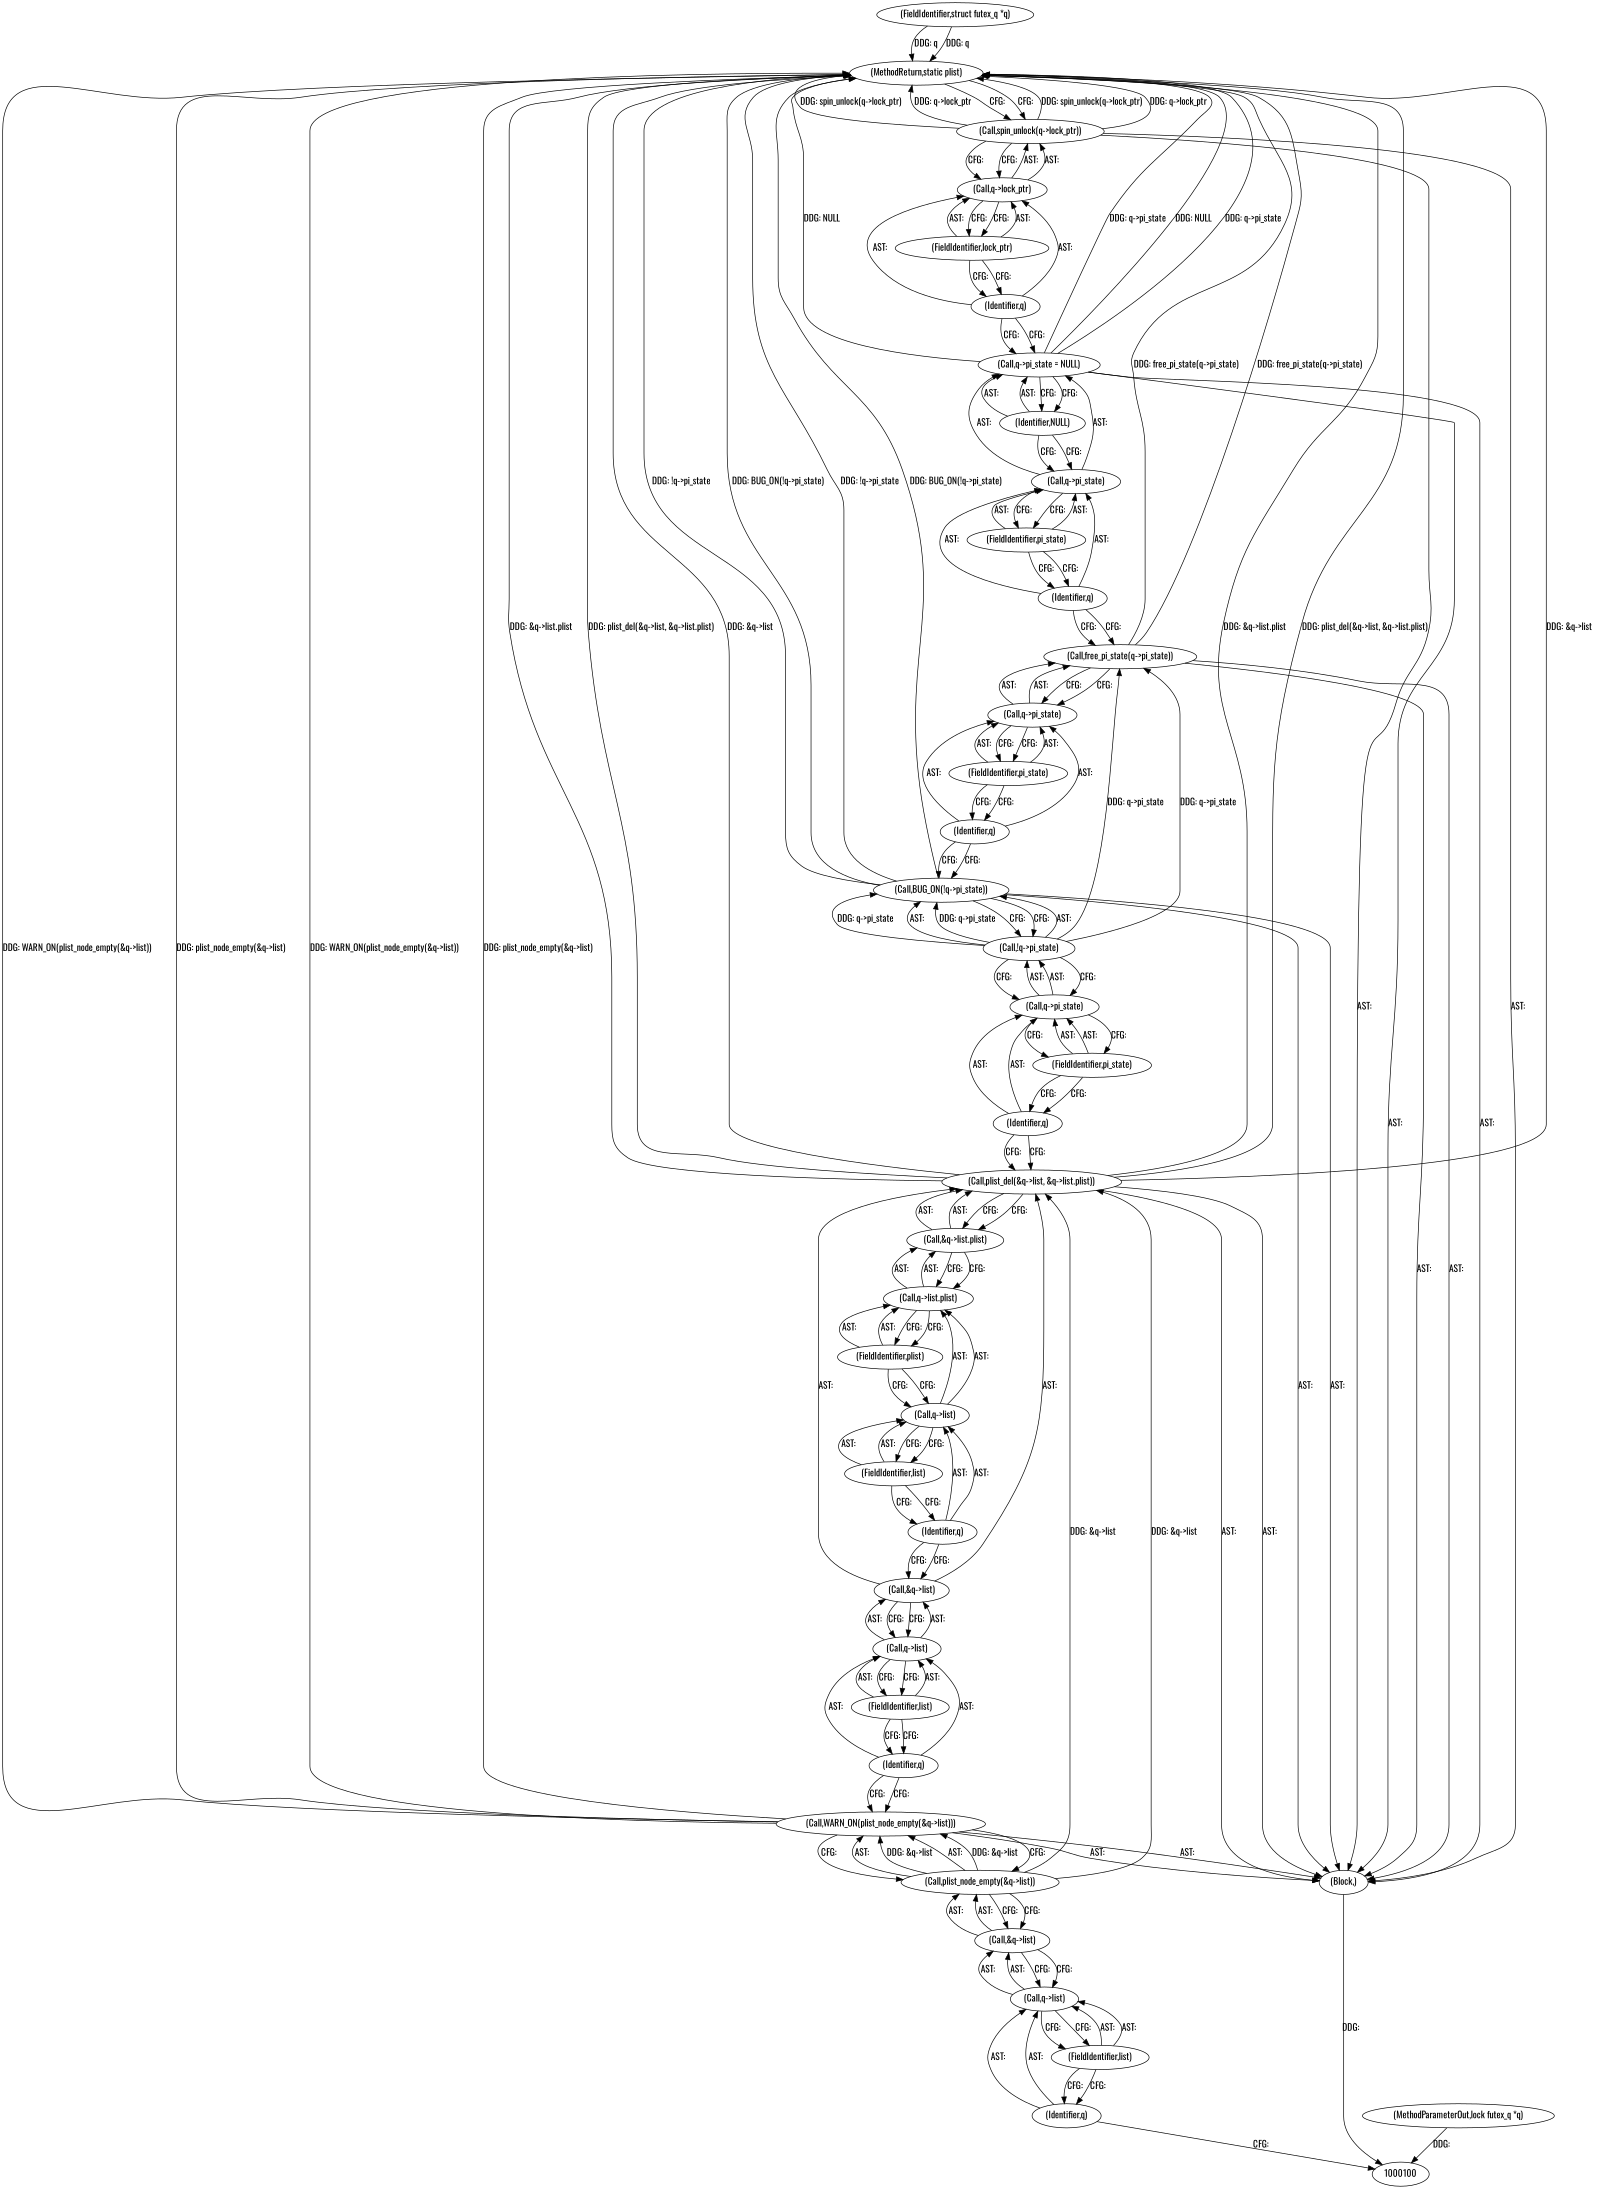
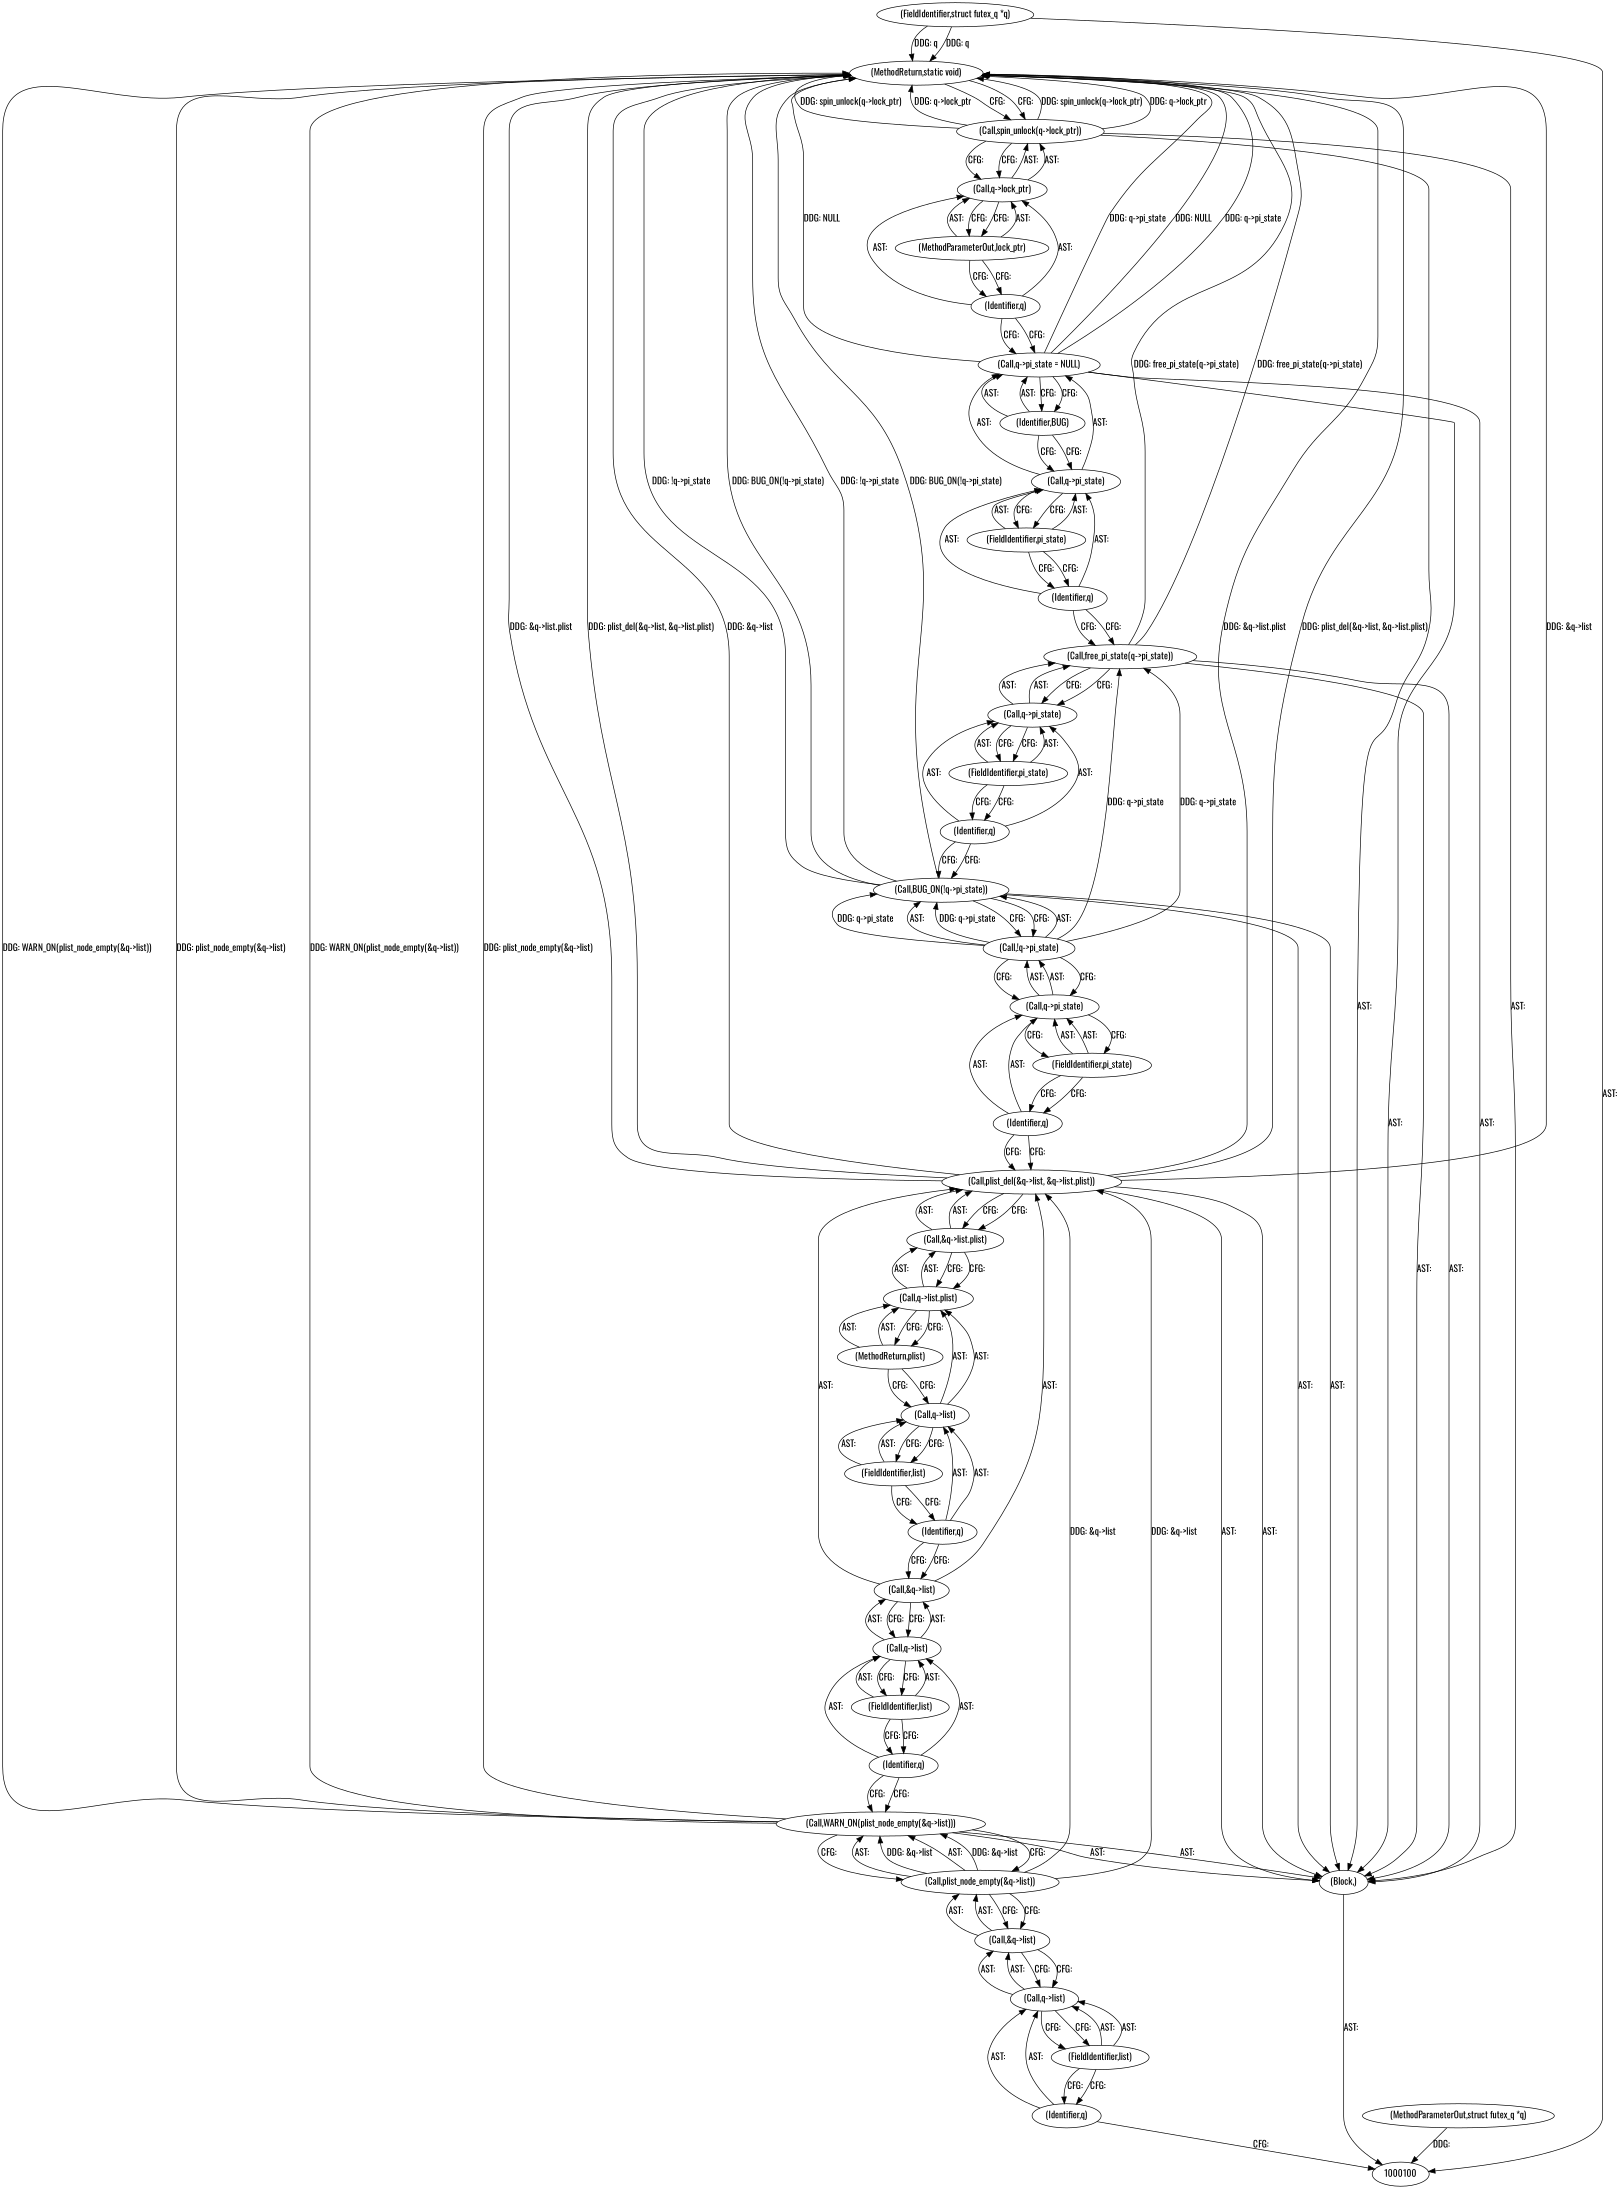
node "(MethodReturn,static plist)": label "(MethodReturn,static plist)" -> "(MethodReturn,static void)"
node "(FieldIdentifier,lock_ptr)": label "(FieldIdentifier,lock_ptr)" -> "(MethodParameterOut,lock_ptr)"
node "(Identifier,NULL)": label "(Identifier,NULL)" -> "(Identifier,BUG)"
edge "(FieldIdentifier,struct futex_q *q)" -> "1000100": added, label "AST:"
node "(FieldIdentifier,plist)": label "(FieldIdentifier,plist)" -> "(MethodReturn,plist)"
edge "(Block,)" -> "1000100": label "DDG: " -> "AST: "
node "(MethodParameterOut,lock futex_q *q)": label "(MethodParameterOut,lock futex_q *q)" -> "(MethodParameterOut,struct futex_q *q)"
